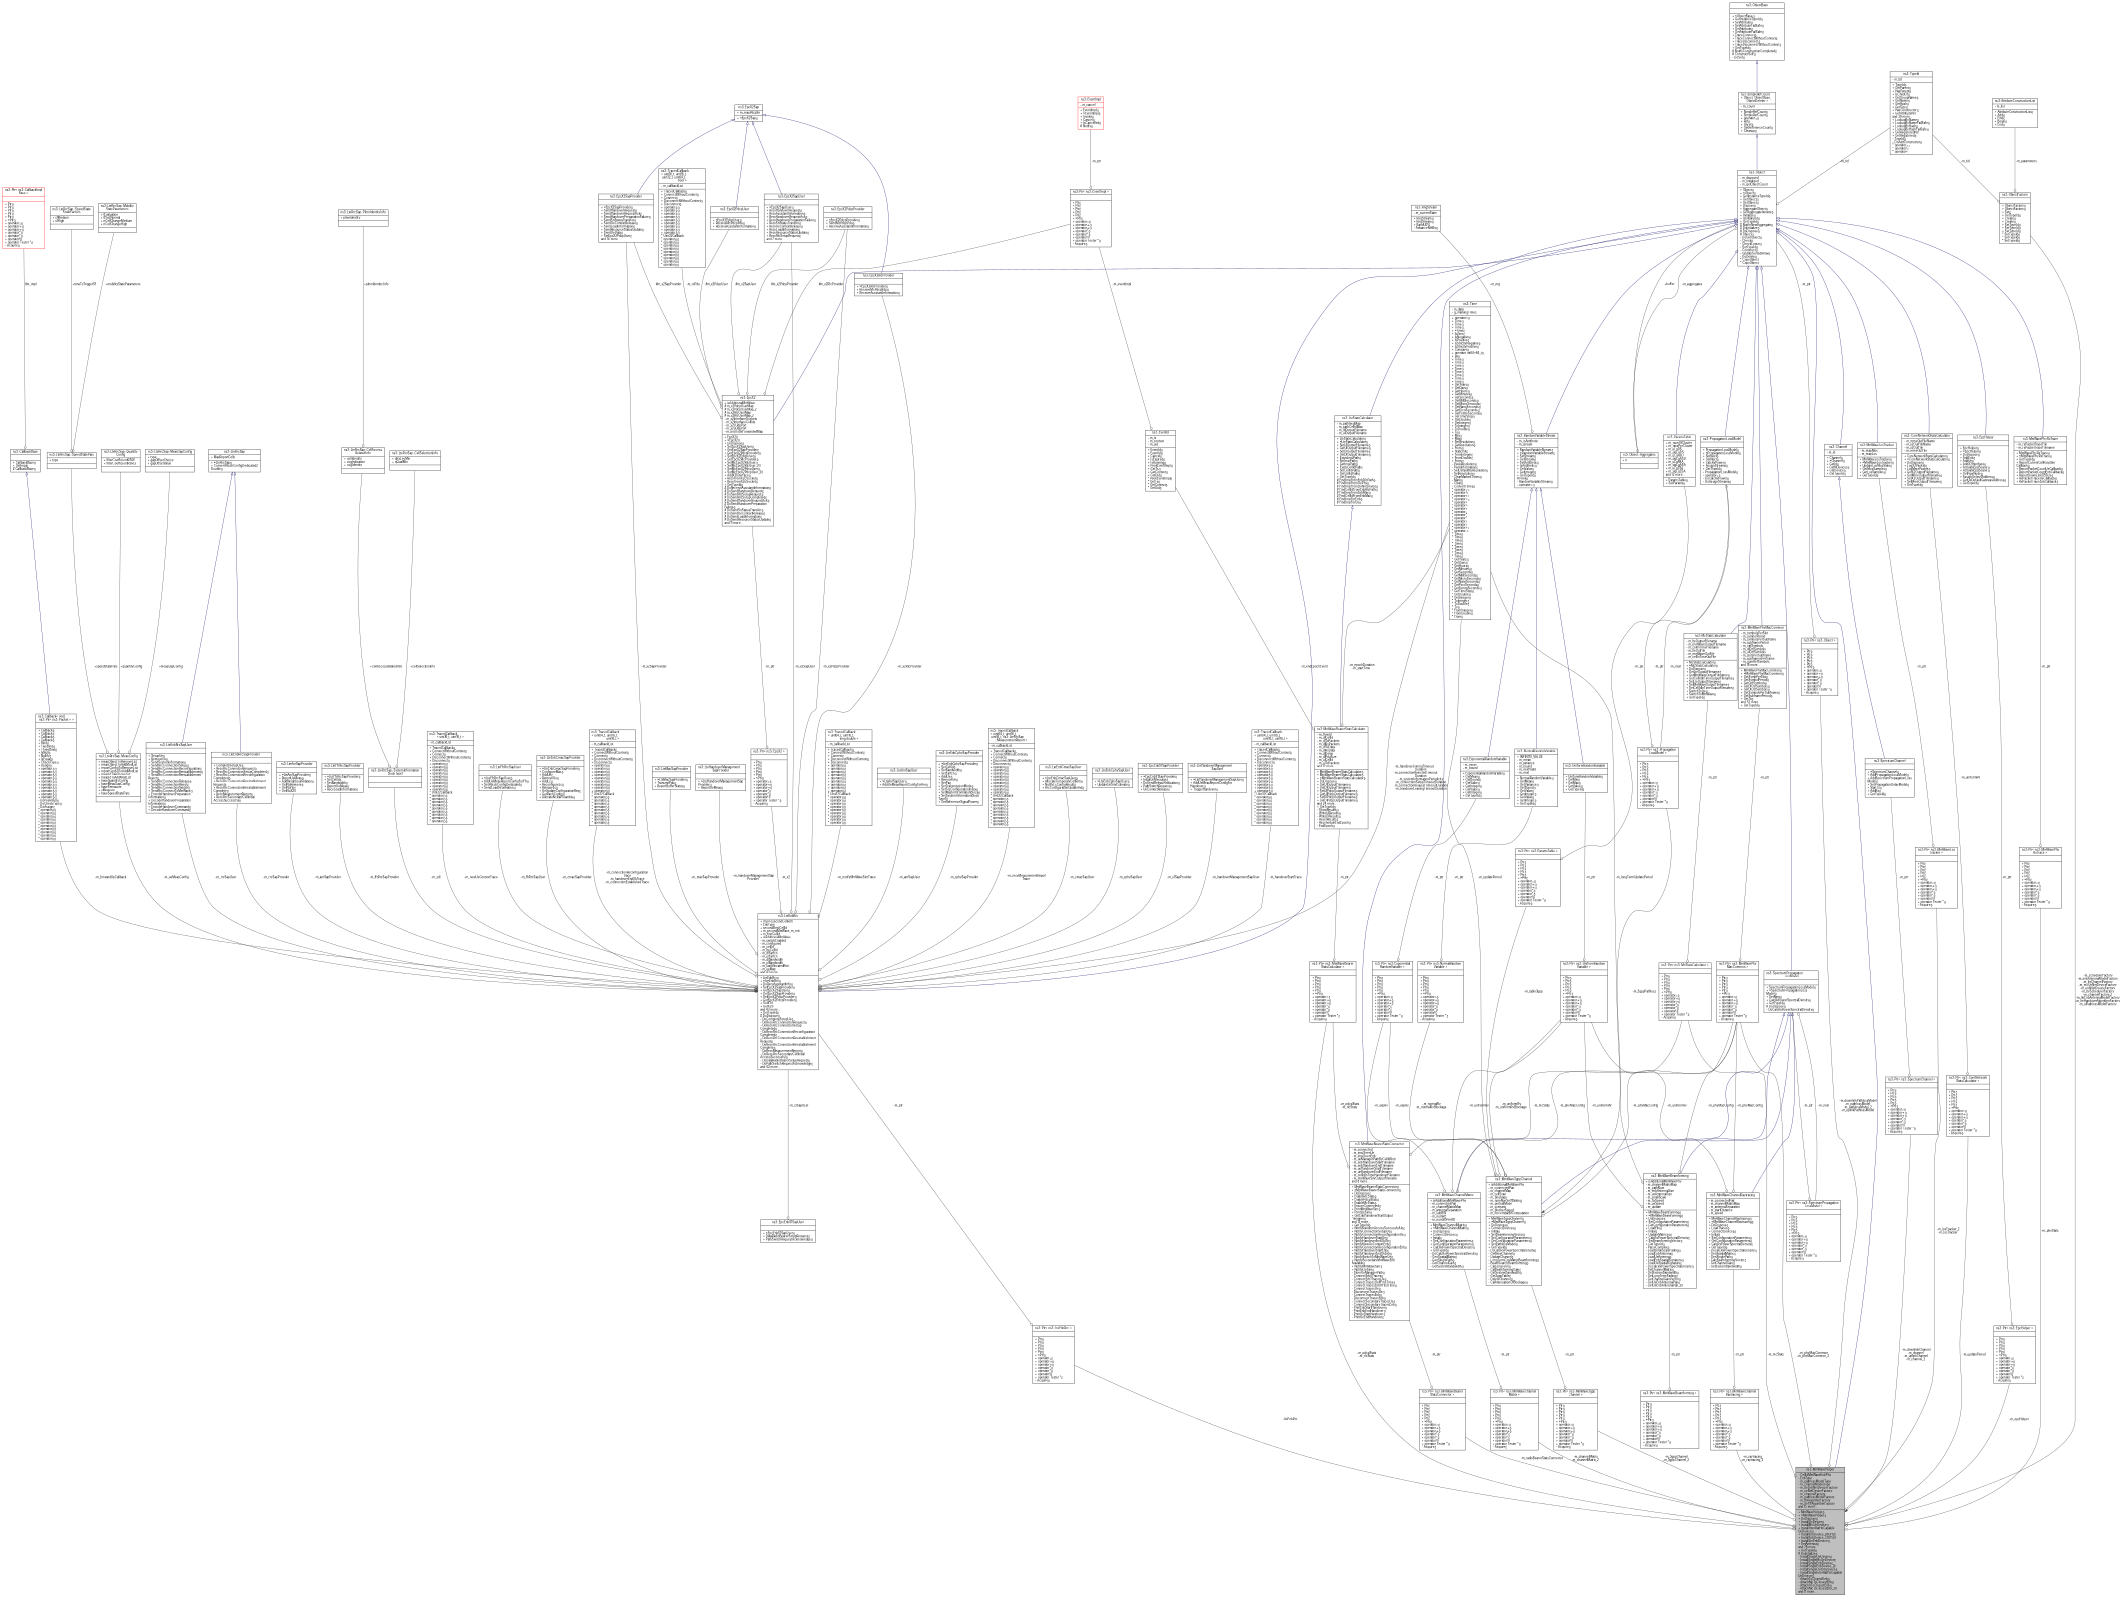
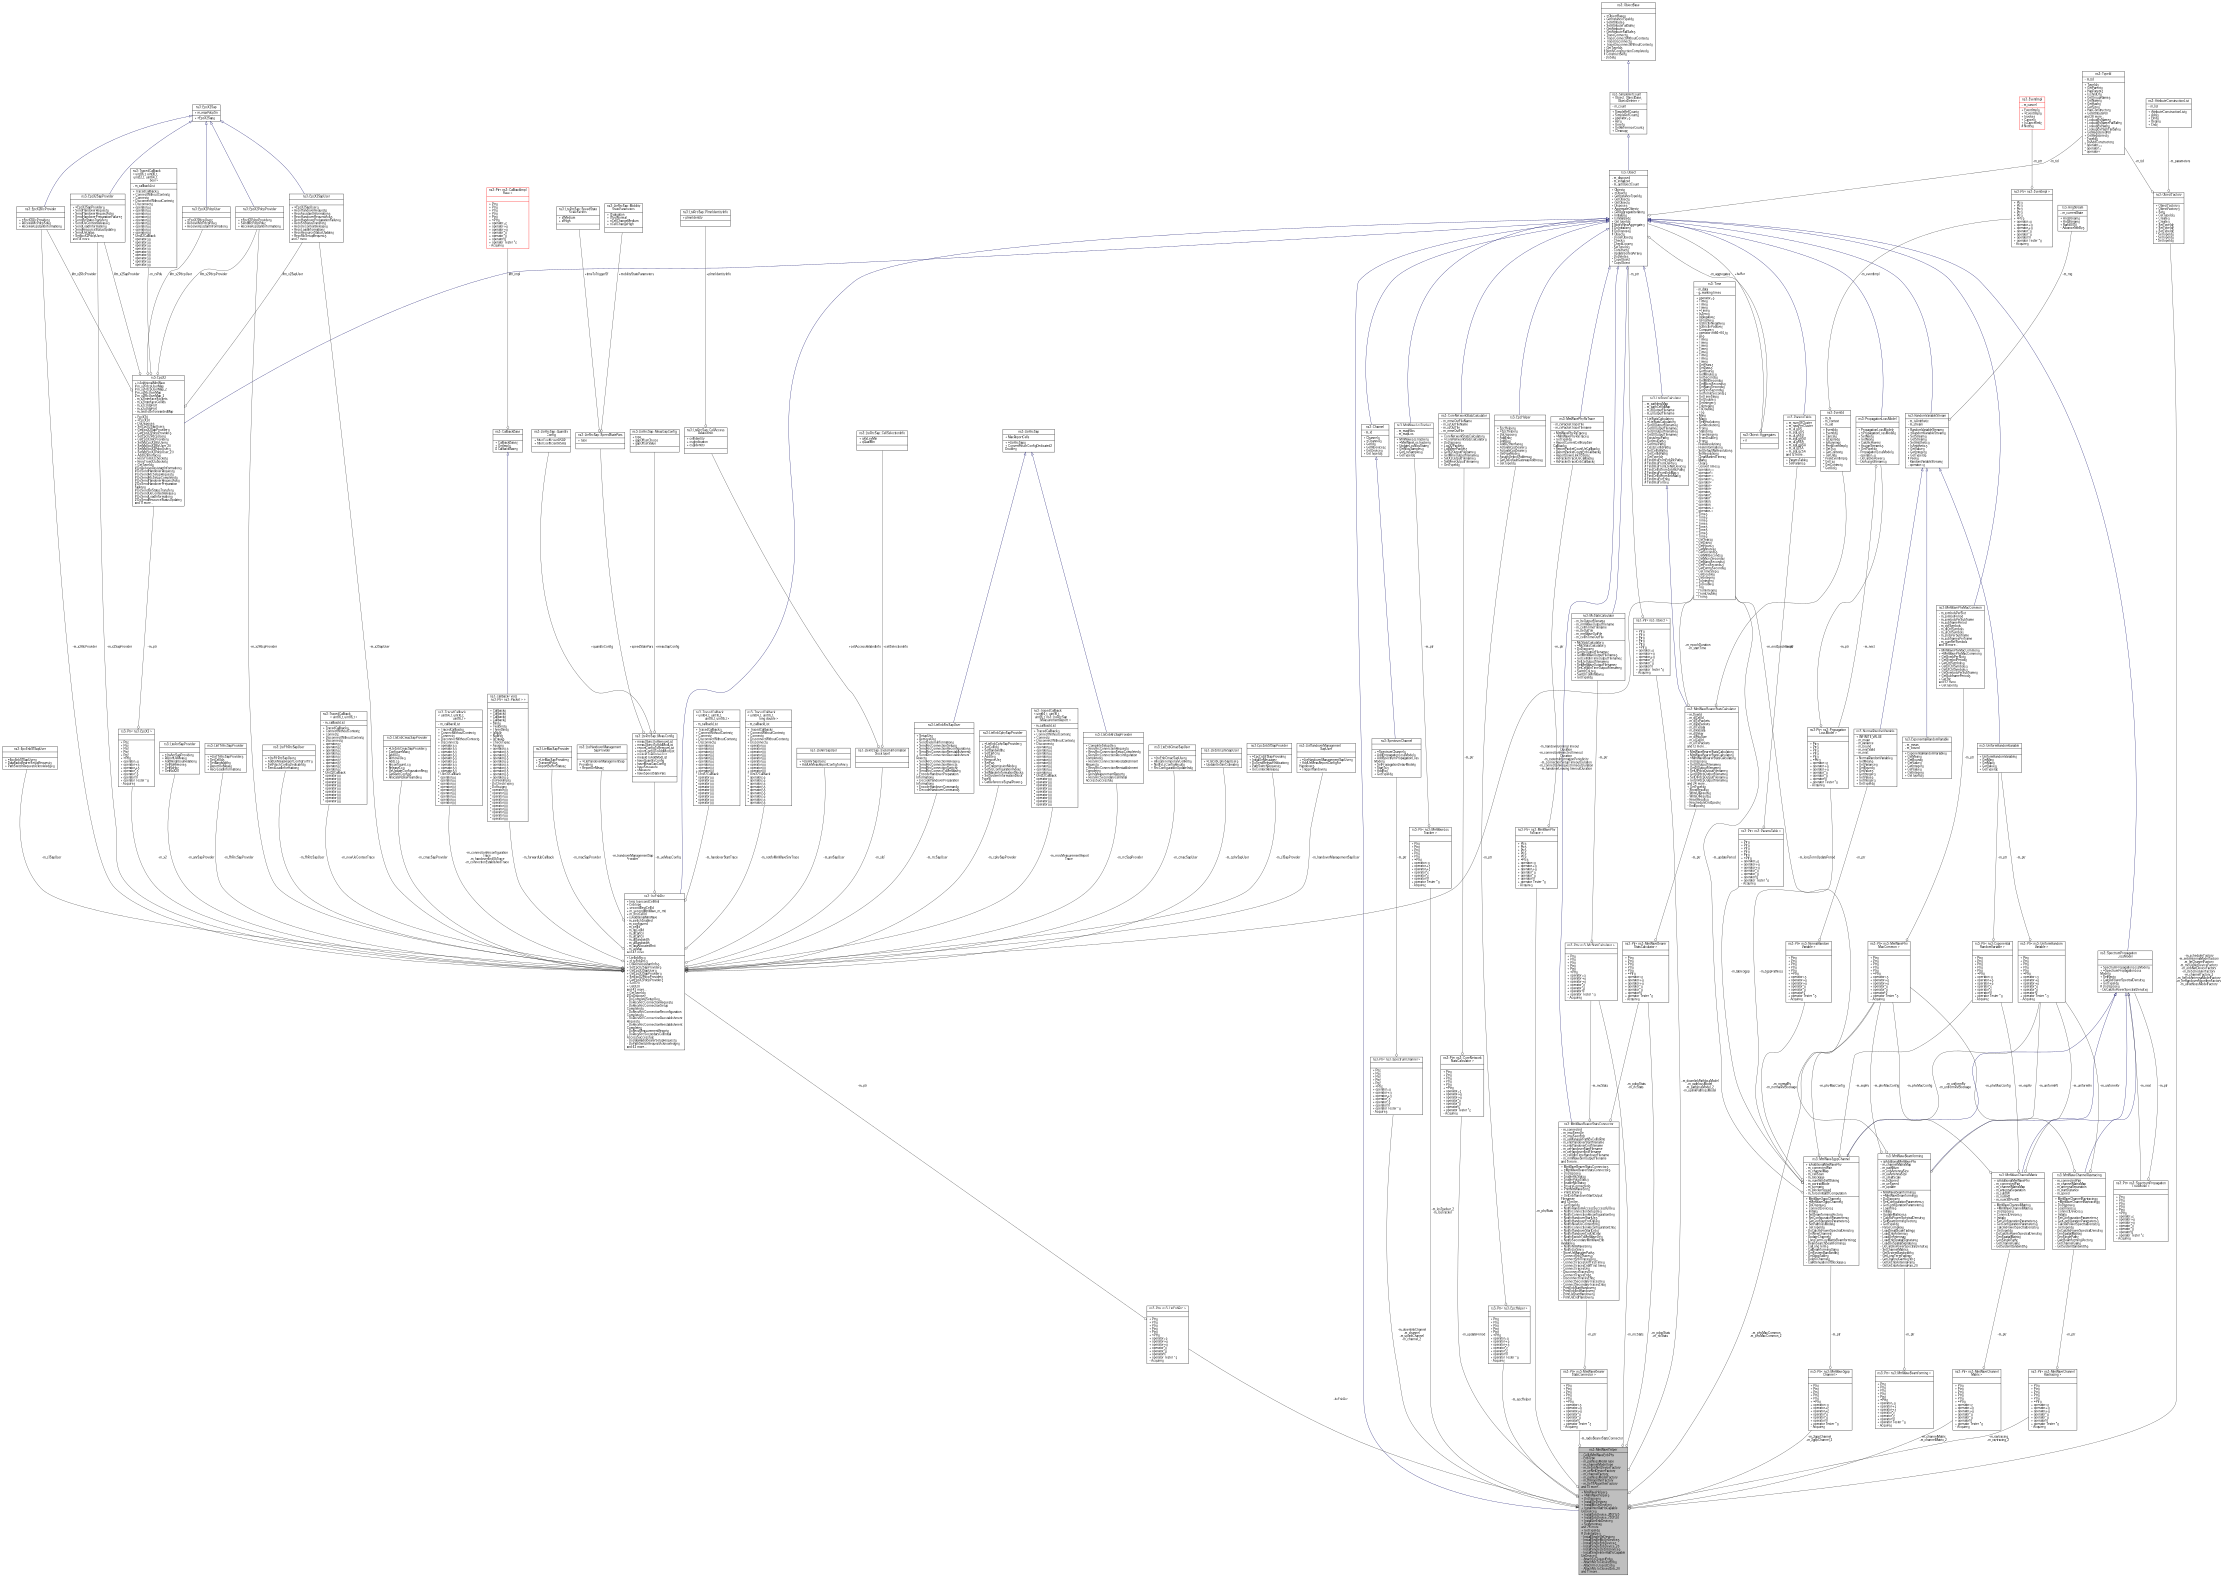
edge "ns3::EpcX2PdcpProvider" -> "ns3::EpcX2Sap": added
edge "ns3::Ptr< ns3::EventImpl >" -> "ns3::EpcX2": now "ns3::EpcX2RlcProvider" -> "ns3::EpcX2"
edge "ns3::CoreNetworkStatsCalculator" -> "ns3::Ptr< ns3::CoreNetwork": label " -m_uniformRV" -> " -m_ptr"
edge "ns3::ExponentialRandomVariable" -> "ns3::Ptr< ns3::Exponential": now "ns3::UniformRandomVariable" -> "ns3::Ptr< ns3::Exponential"
edge "ns3::Ptr< ns3::Propagation" -> "ns3::MmWave3gppChannel": arrowhead normal -> odiamond
edge "ns3::LteEnbRrc" -> "ns3::EpcEnbS1SapUser": reversed
